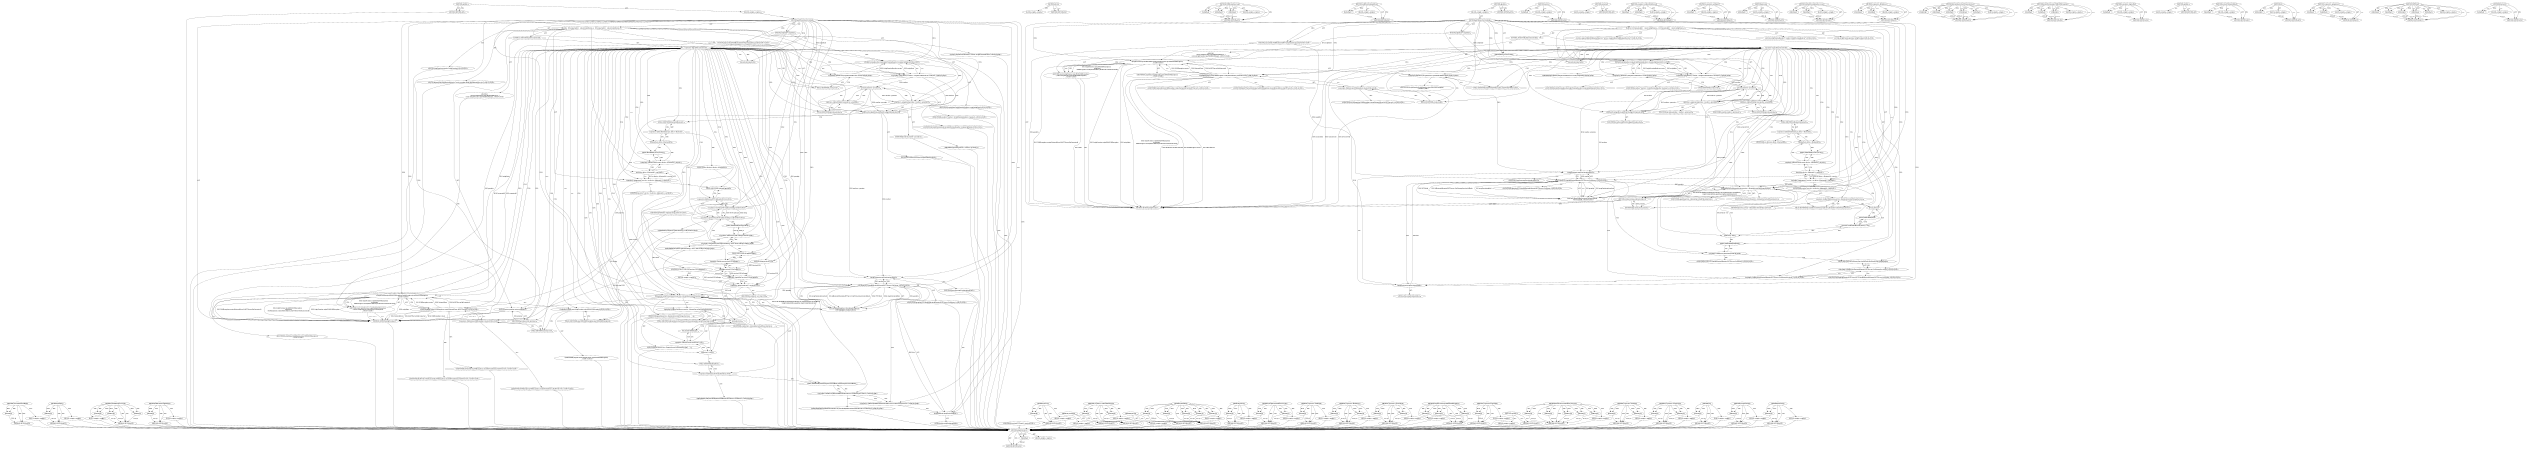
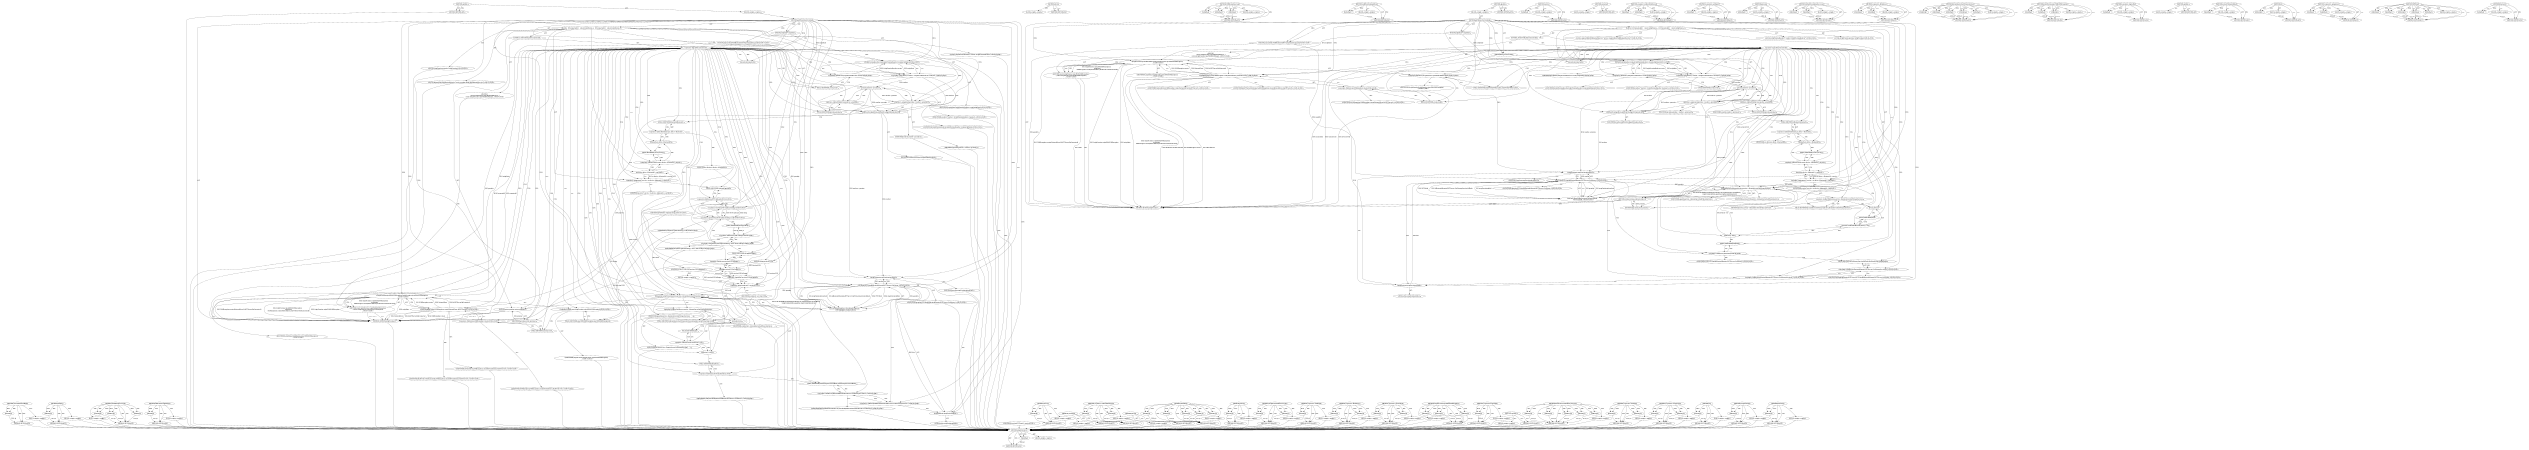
edge "(<operator>.assignment,uuid = servicesUUID)" -> "(IDENTIFIER,uuid,uuid = servicesUUID)": reversed
